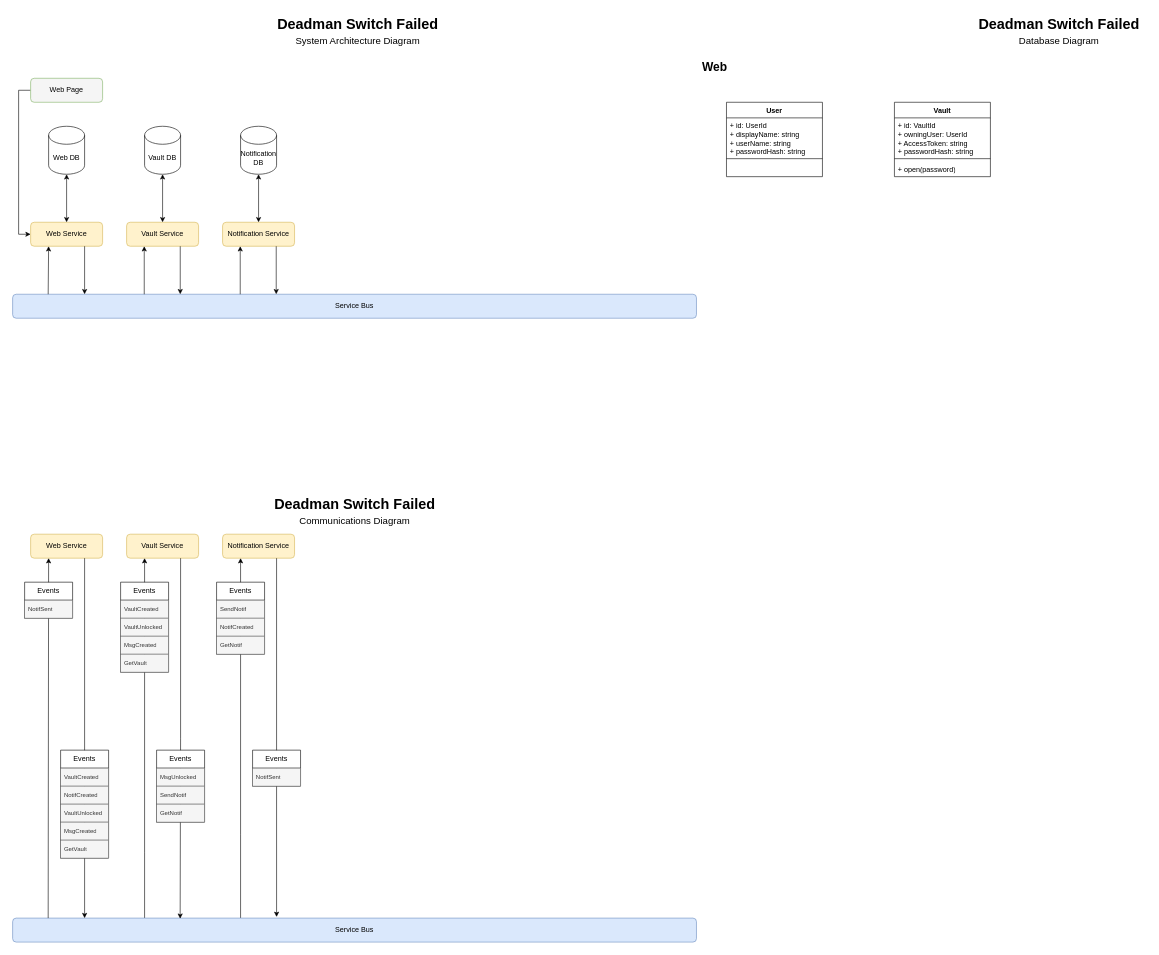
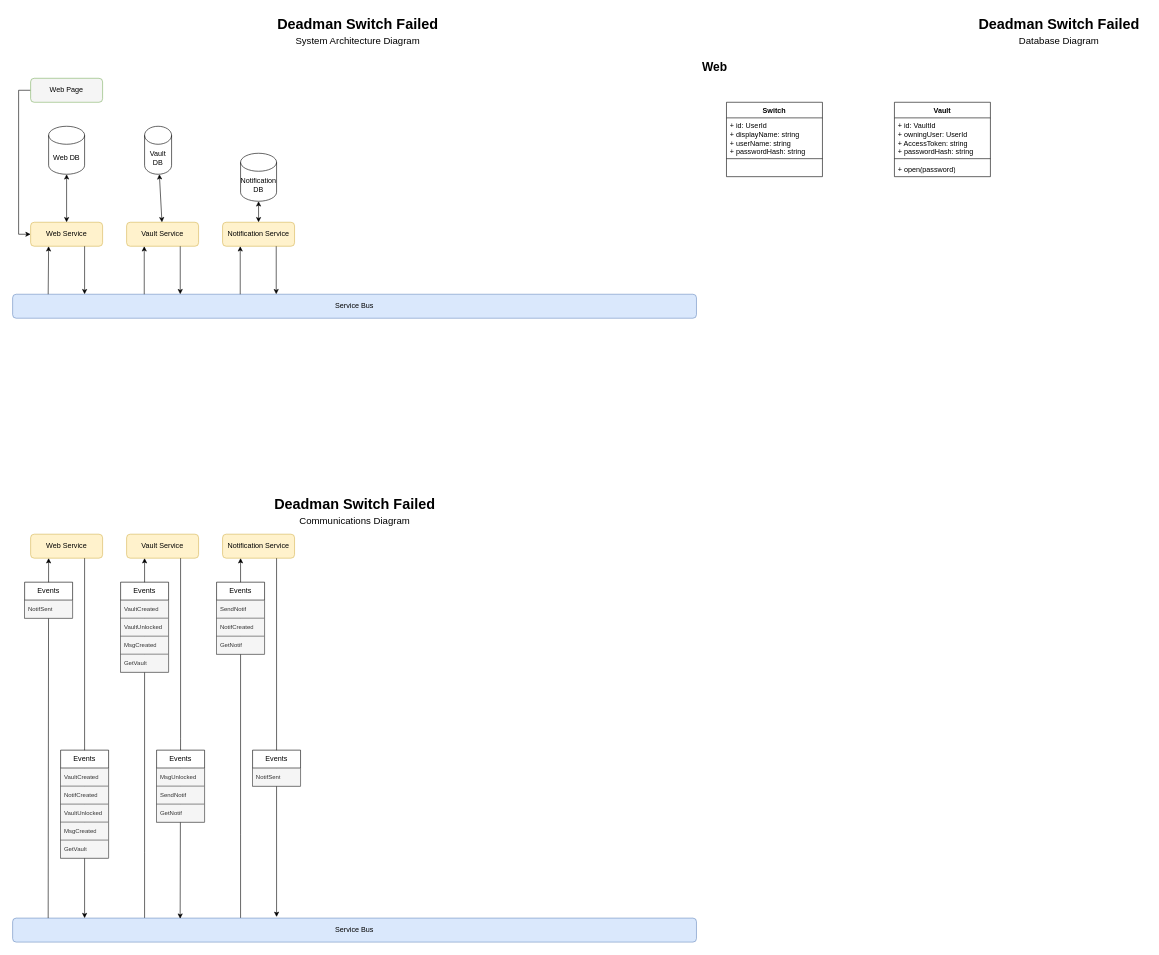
node "User": label "User" -> "Switch"
node "Vault DB": size 36x48 -> 27x48
node "Notification DB": moved (258, 150) -> (258, 177)
